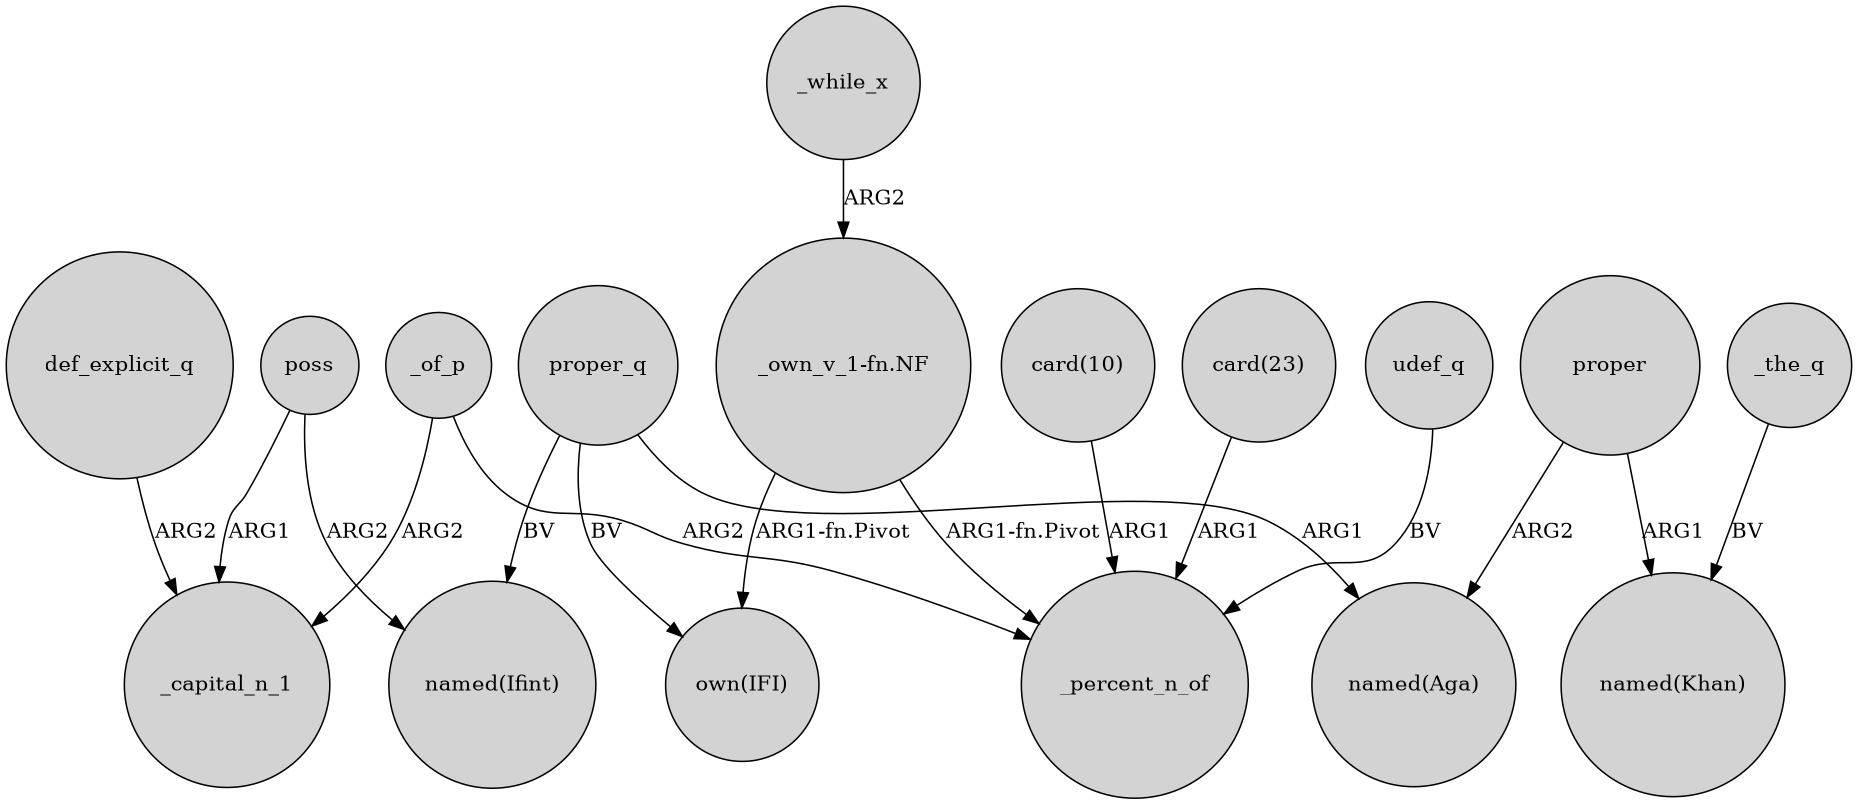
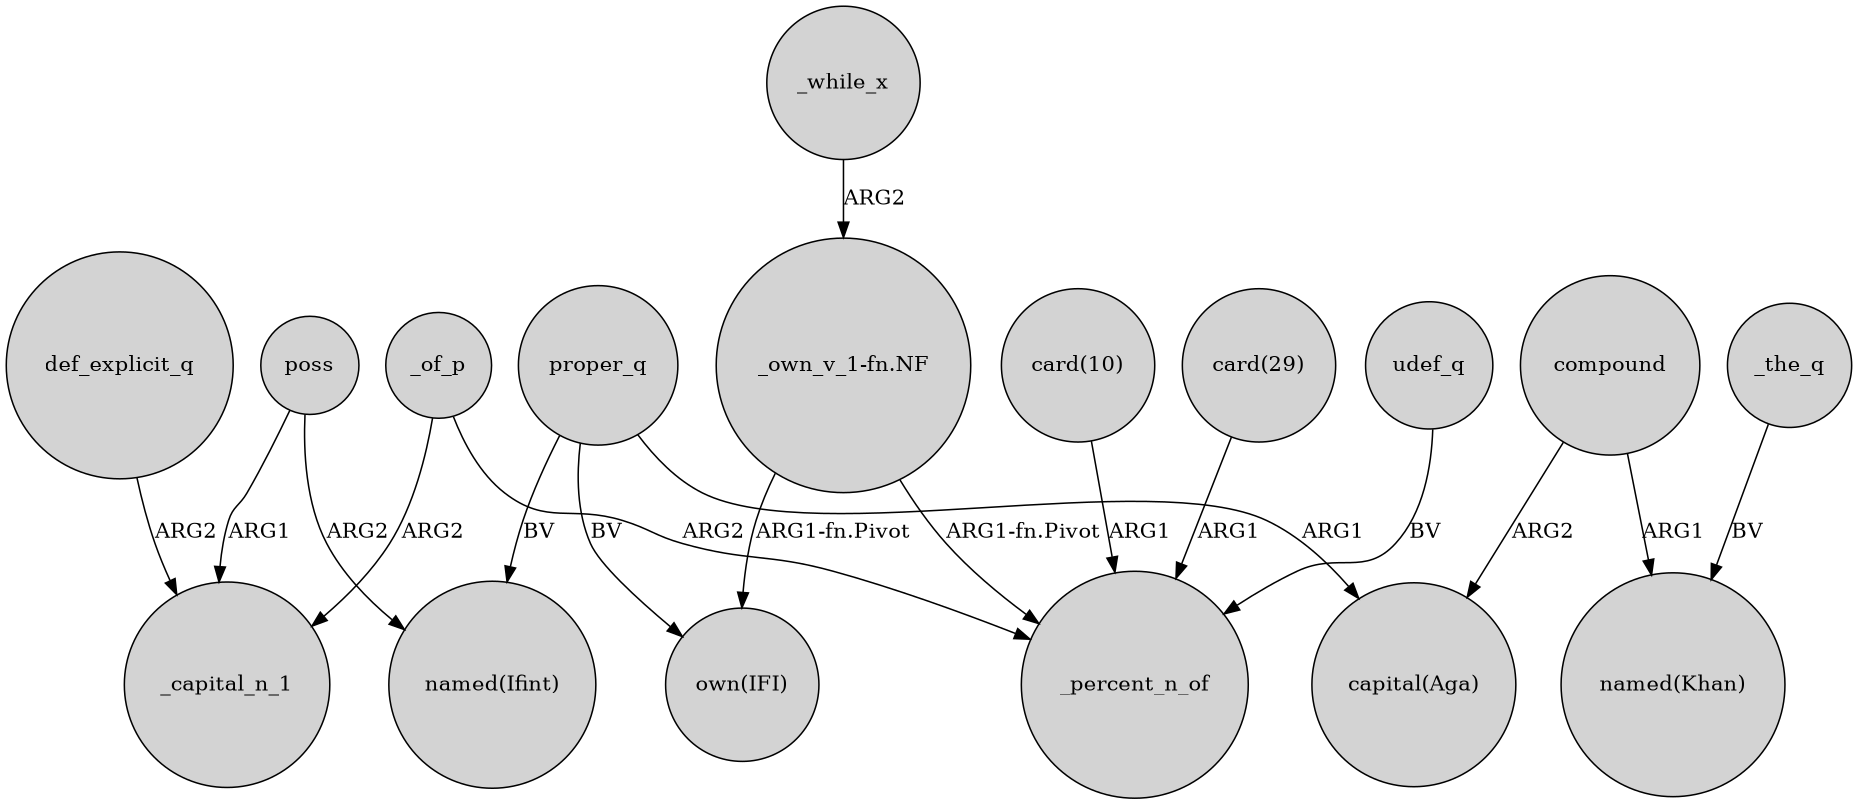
node "card(23)": label "card(23)" -> "card(29)"
node "proper": label "proper" -> "compound"
node "named(Aga)": label "named(Aga)" -> "capital(Aga)"
